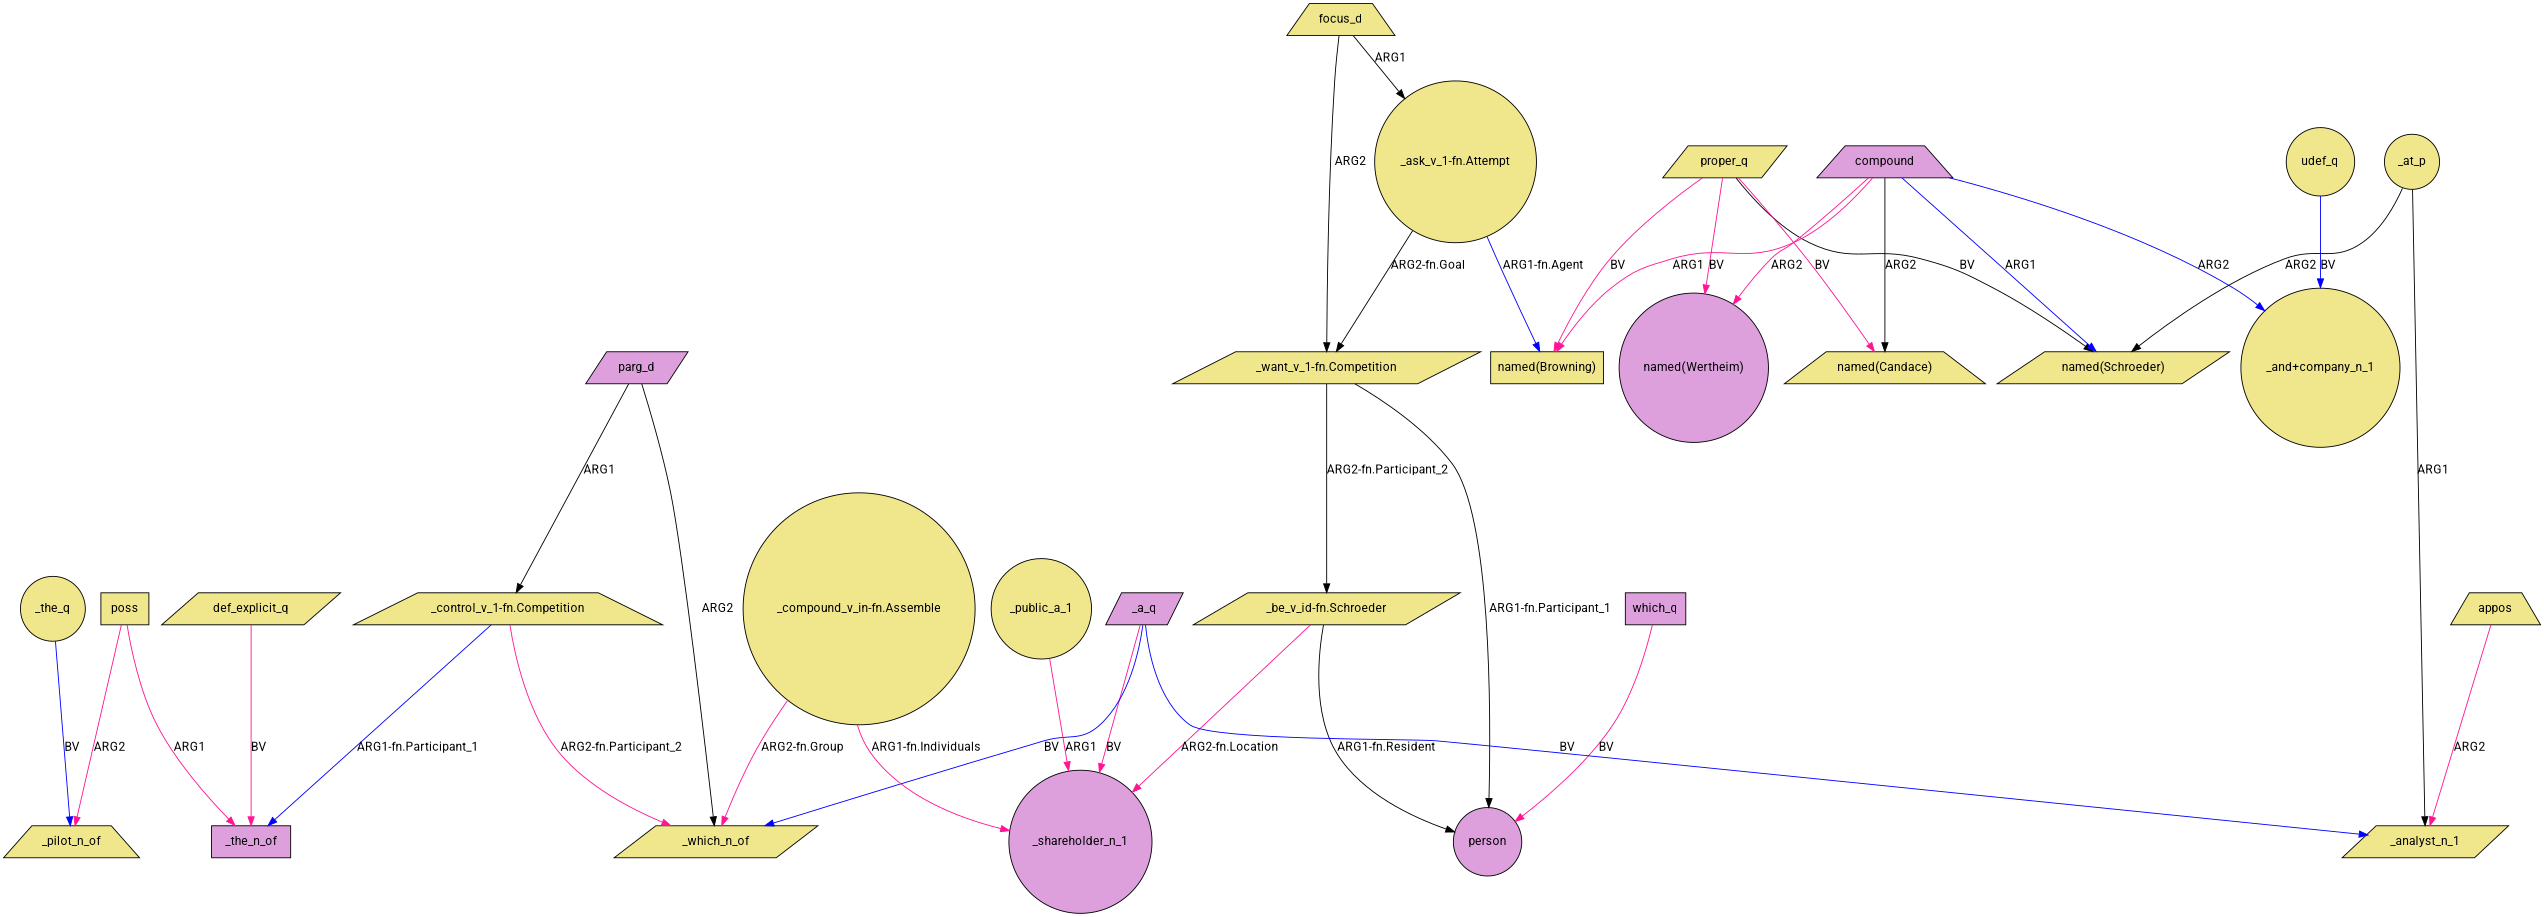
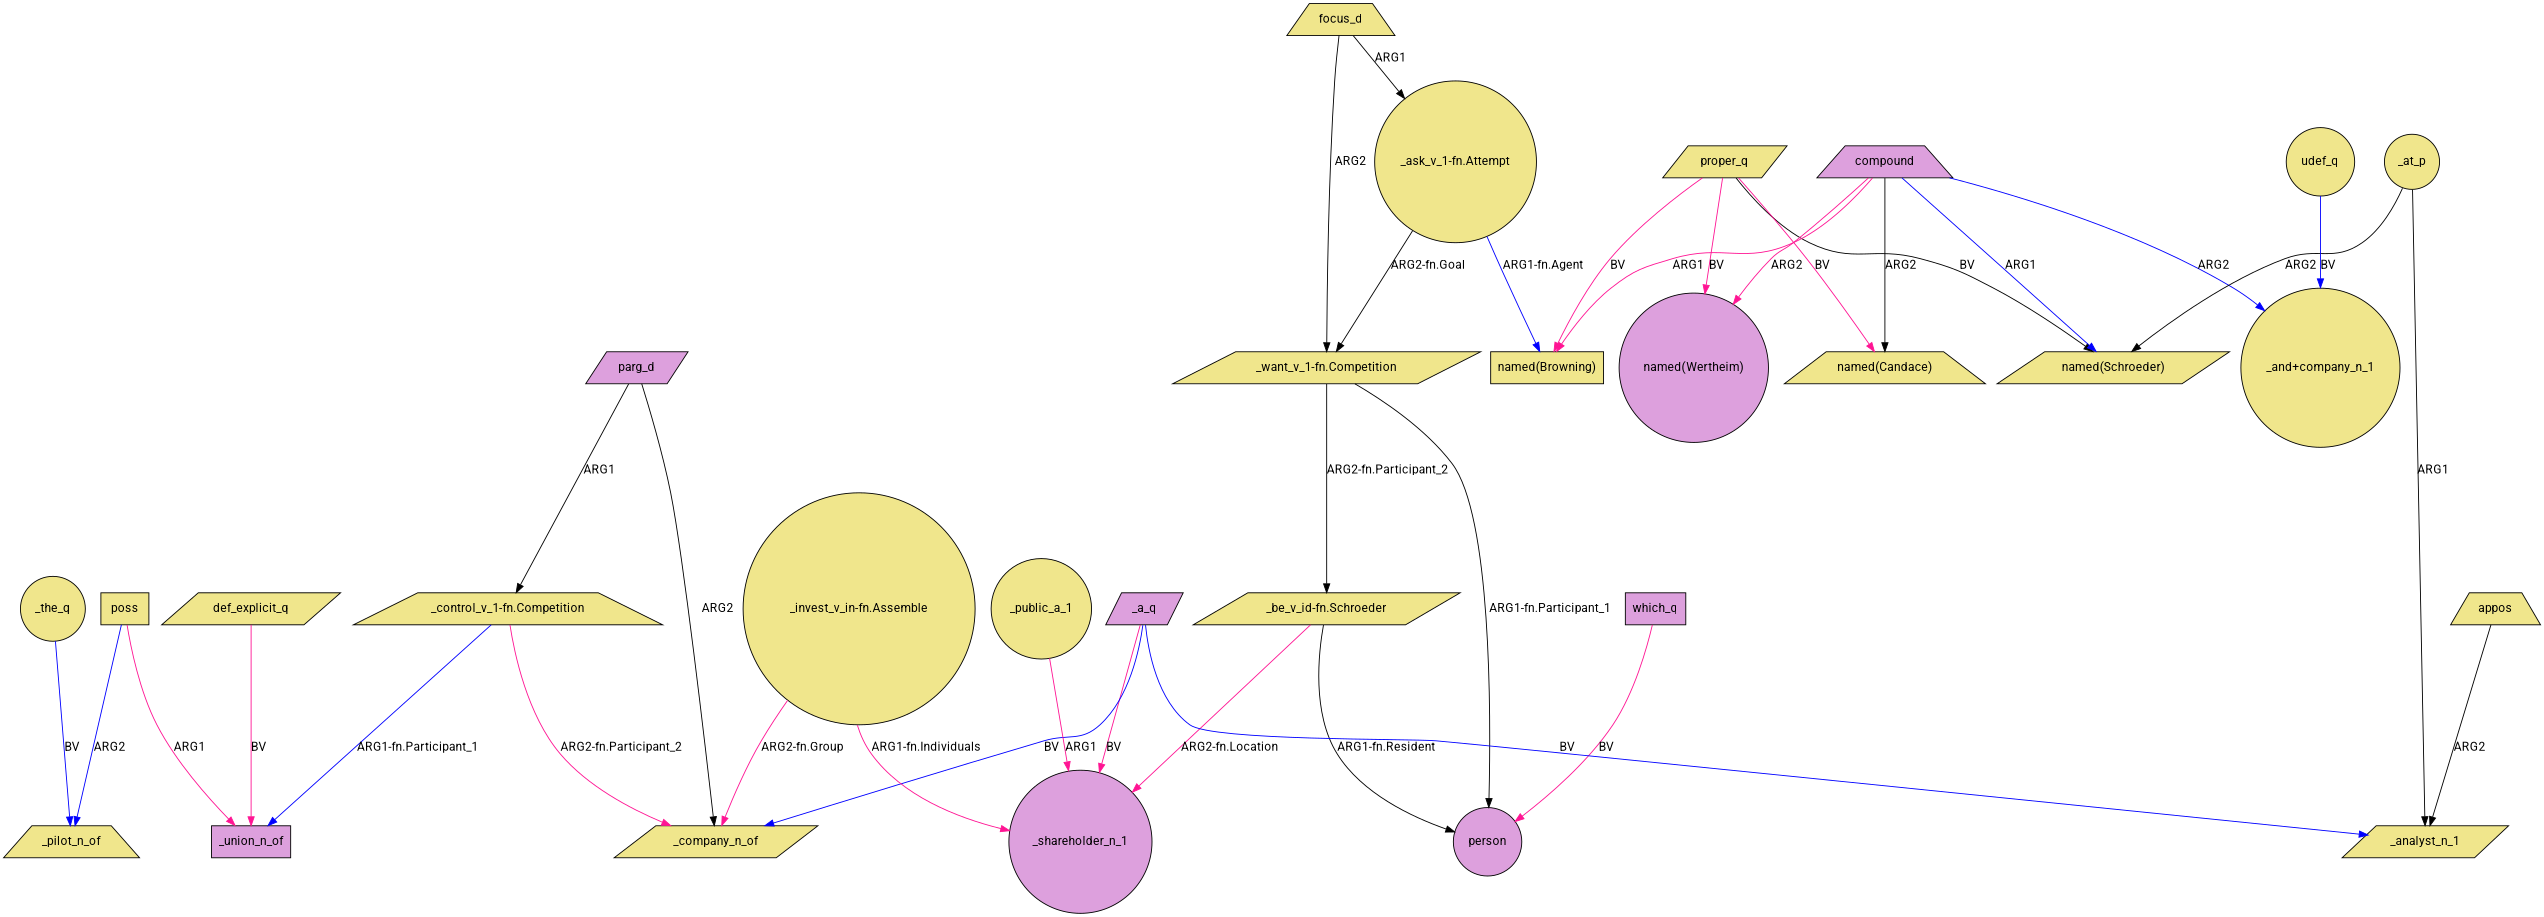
node "_compound_v_in-fn.Assemble": label "_compound_v_in-fn.Assemble" -> "_invest_v_in-fn.Assemble"
edge "poss" -> "_pilot_n_of": color deeppink -> blue
edge "appos" -> "_analyst_n_1": color deeppink -> black
node "_the_n_of": label "_the_n_of" -> "_union_n_of"
node "_which_n_of": label "_which_n_of" -> "_company_n_of"
